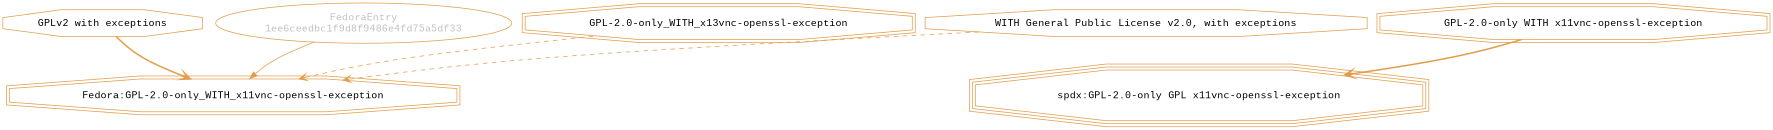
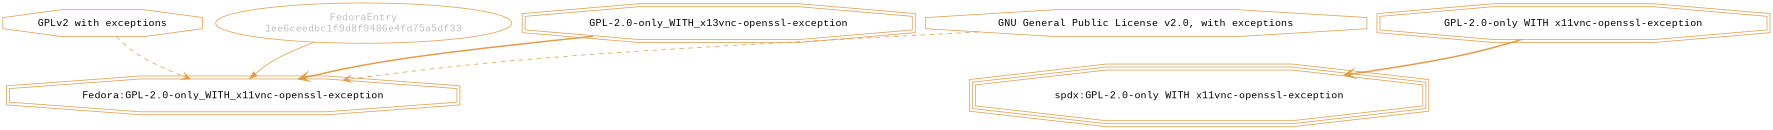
node "WITH General Public License v2.0, with exceptions": label "WITH General Public License v2.0, with exceptions" -> "GNU General Public License v2.0, with exceptions"
edge "GPL-2.0-only_WITH_x13vnc-openssl-exception" -> "Fedora:GPL-2.0-only_WITH_x11vnc-openssl-exception": style dashed -> bold
edge "GPLv2 with exceptions" -> "Fedora:GPL-2.0-only_WITH_x11vnc-openssl-exception": style bold -> dashed
node "spdx:GPL-2.0-only GPL x11vnc-openssl-exception": label "spdx:GPL-2.0-only GPL x11vnc-openssl-exception" -> "spdx:GPL-2.0-only WITH x11vnc-openssl-exception"
